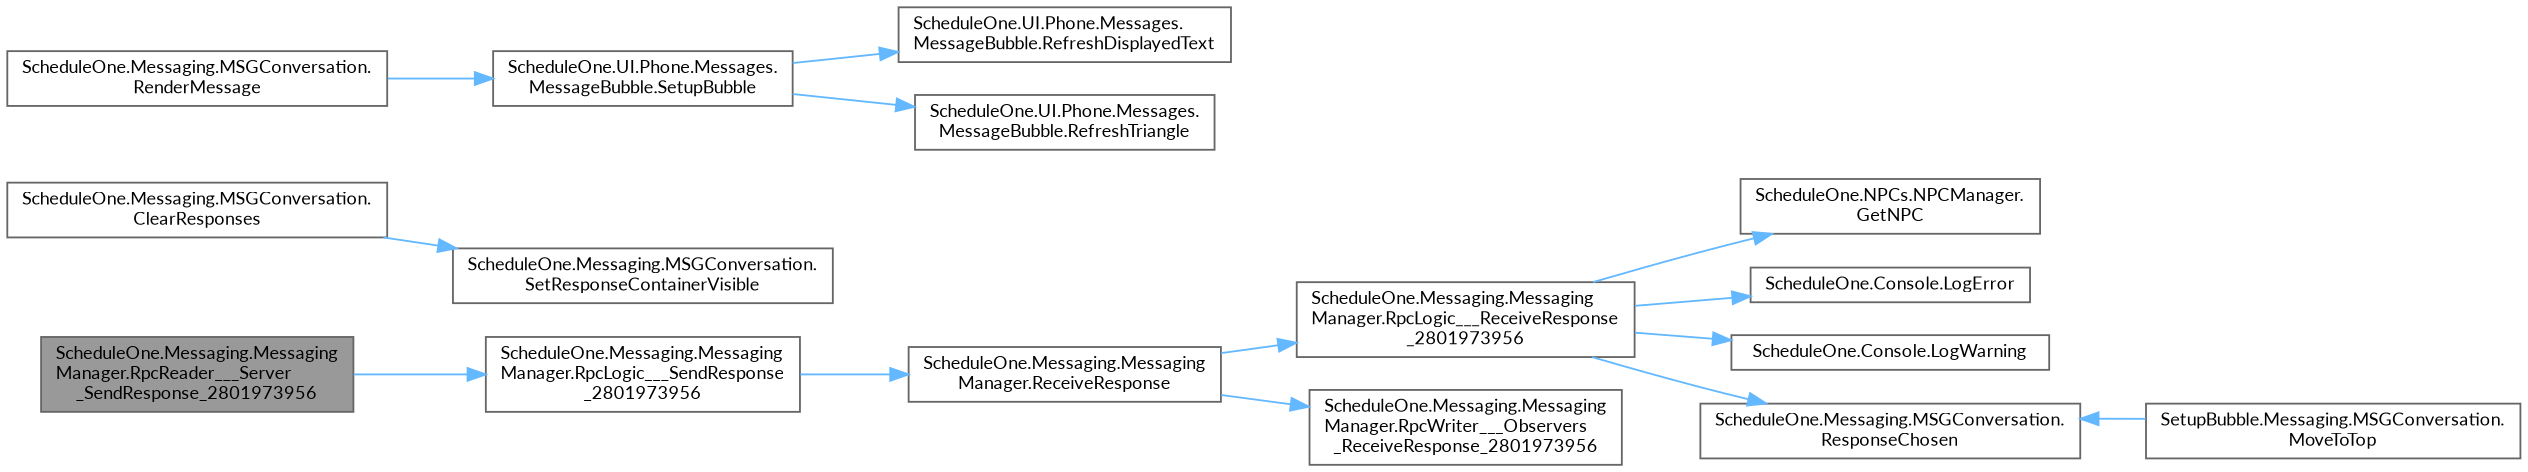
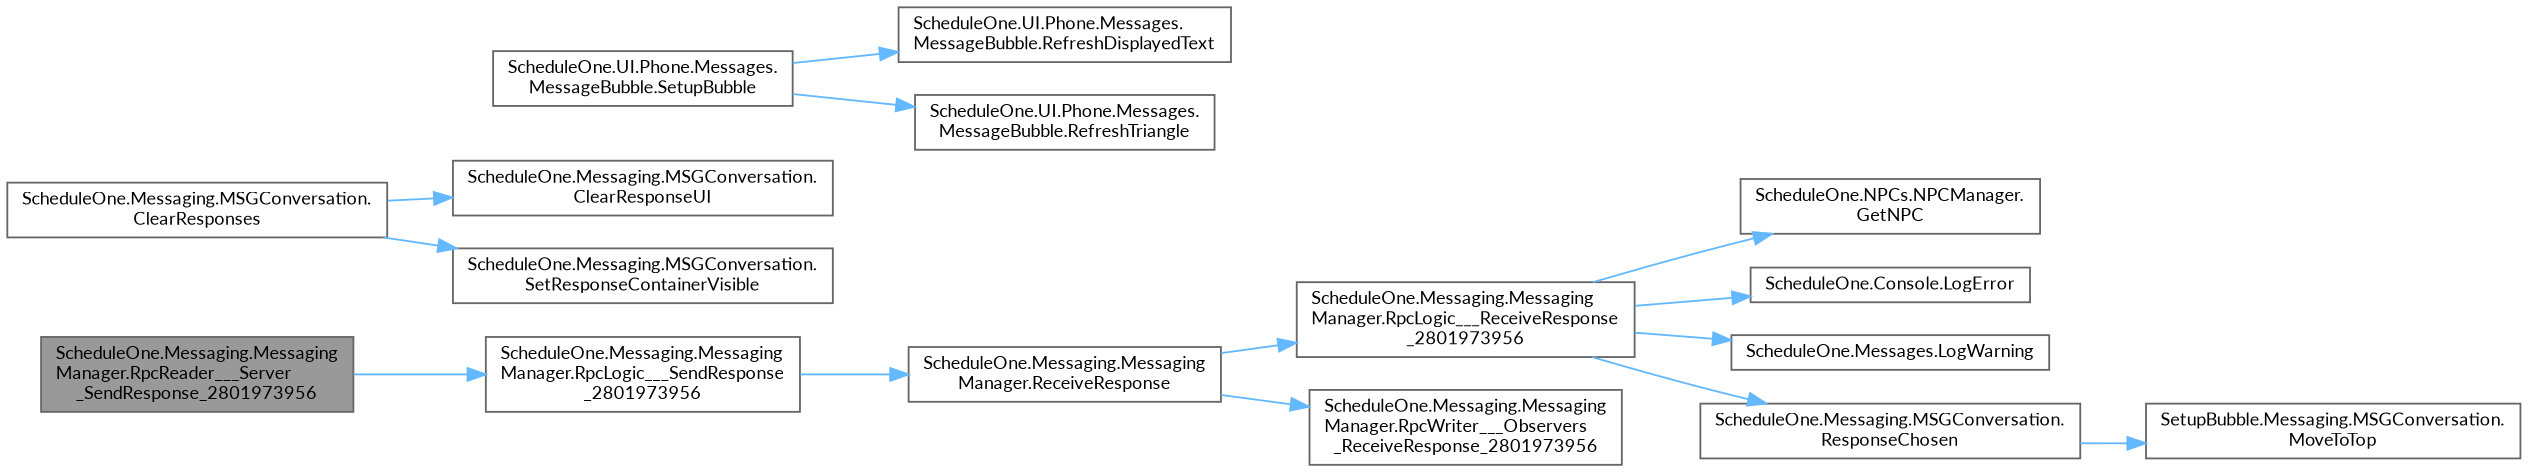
node "ScheduleOne.Messaging.MSGConversation. RenderMessage": removed
node "ScheduleOne.Messaging.MSGConversation. ClearResponseUI": added
node "ScheduleOne.Console.LogWarning": label "ScheduleOne.Console.LogWarning" -> "ScheduleOne.Messages.LogWarning"
edge "SetupBubble.Messaging.MSGConversation. MoveToTop" -> "ScheduleOne.Messaging.MSGConversation. ResponseChosen": reversed
